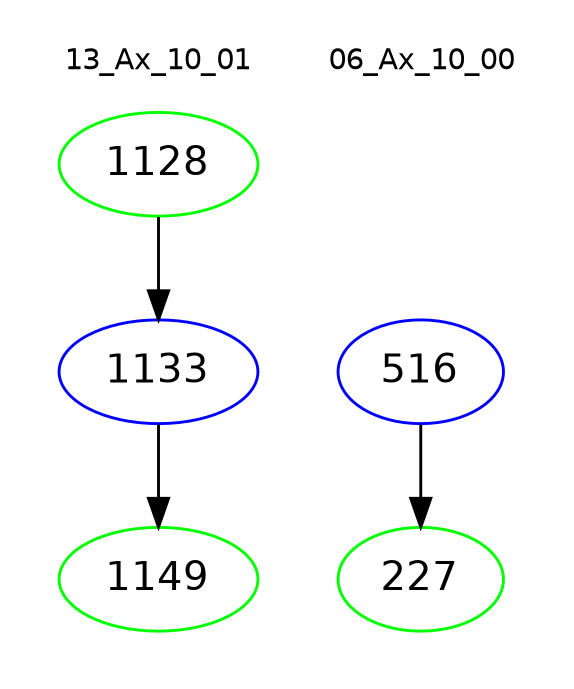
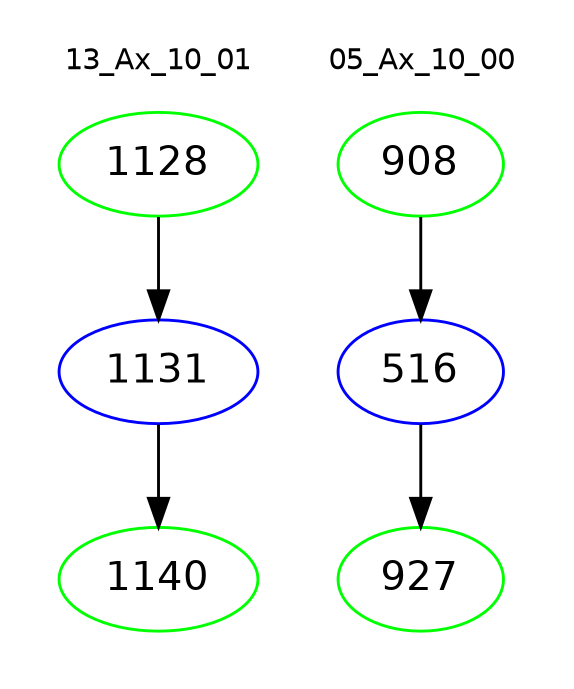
cluster "06_Ax_10_00": label "06_Ax_10_00" -> "05_Ax_10_00"
node "908": added
node "1133": label "1133" -> "1131"
node "1149": label "1149" -> "1140"
node "227": label "227" -> "927"
